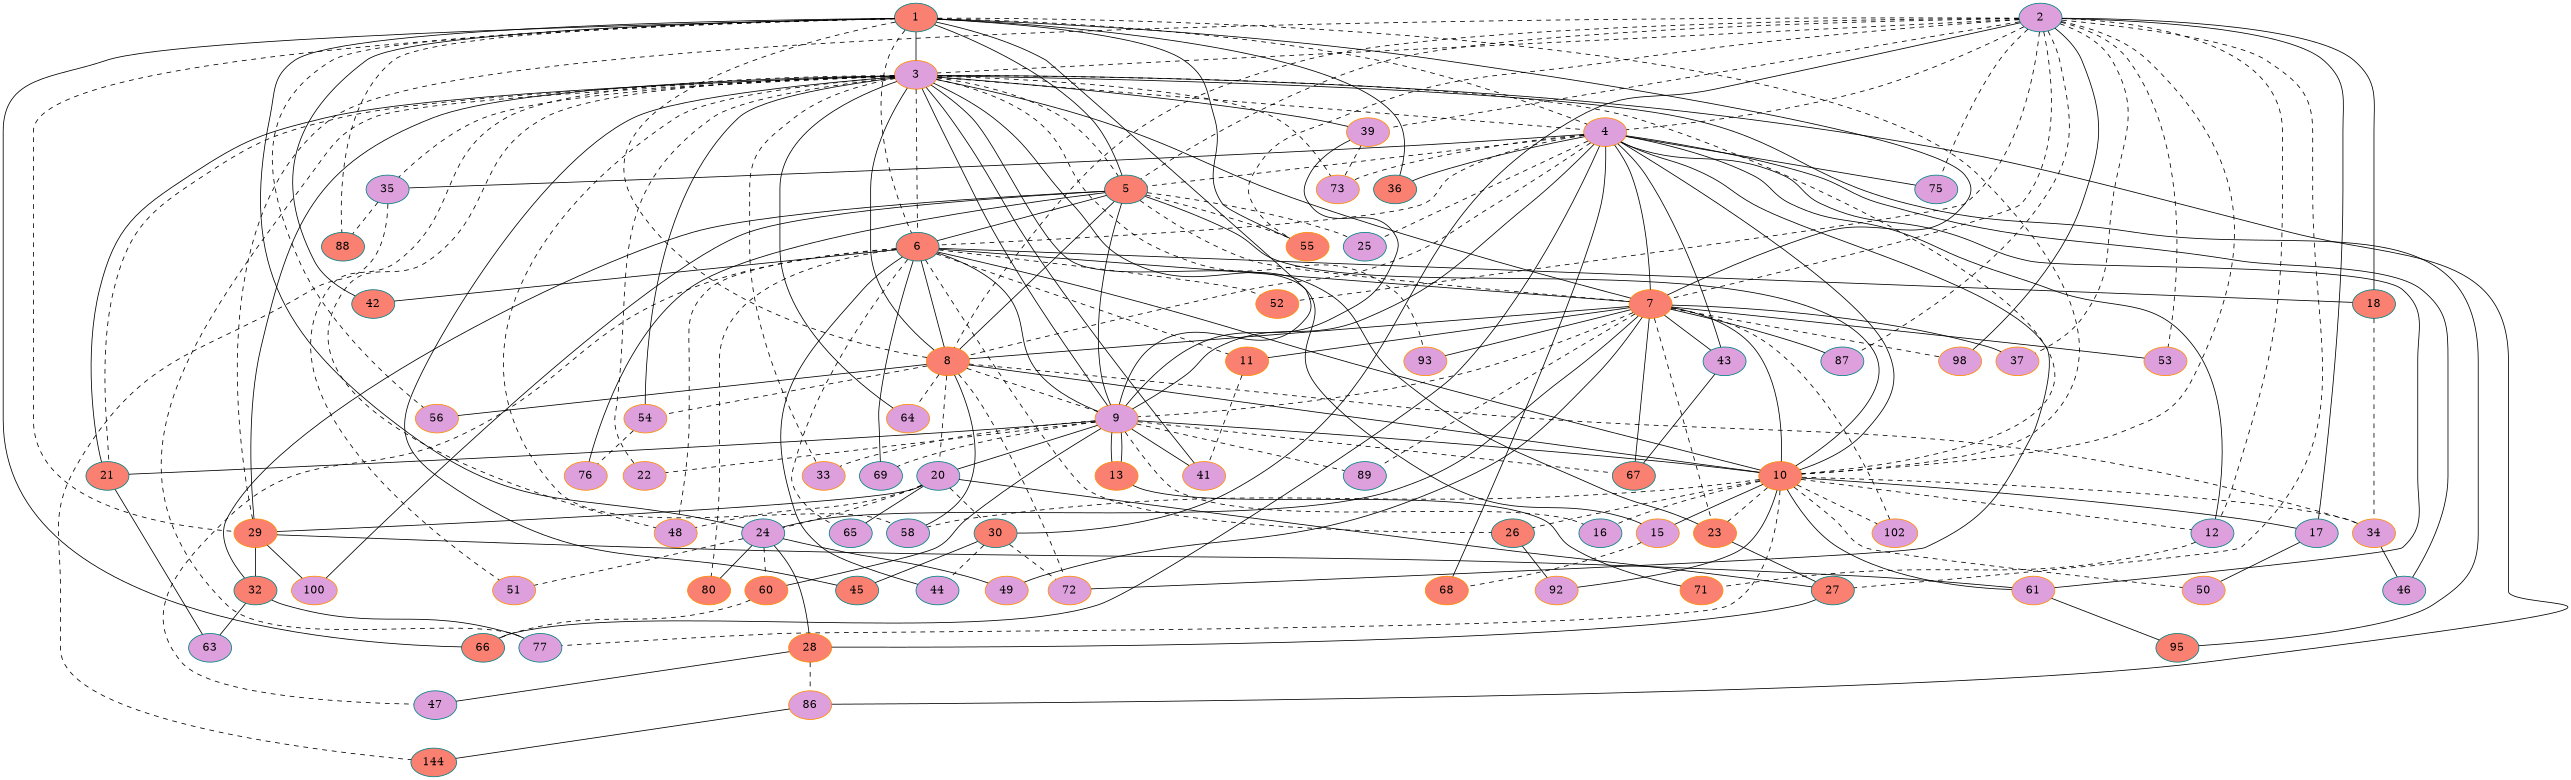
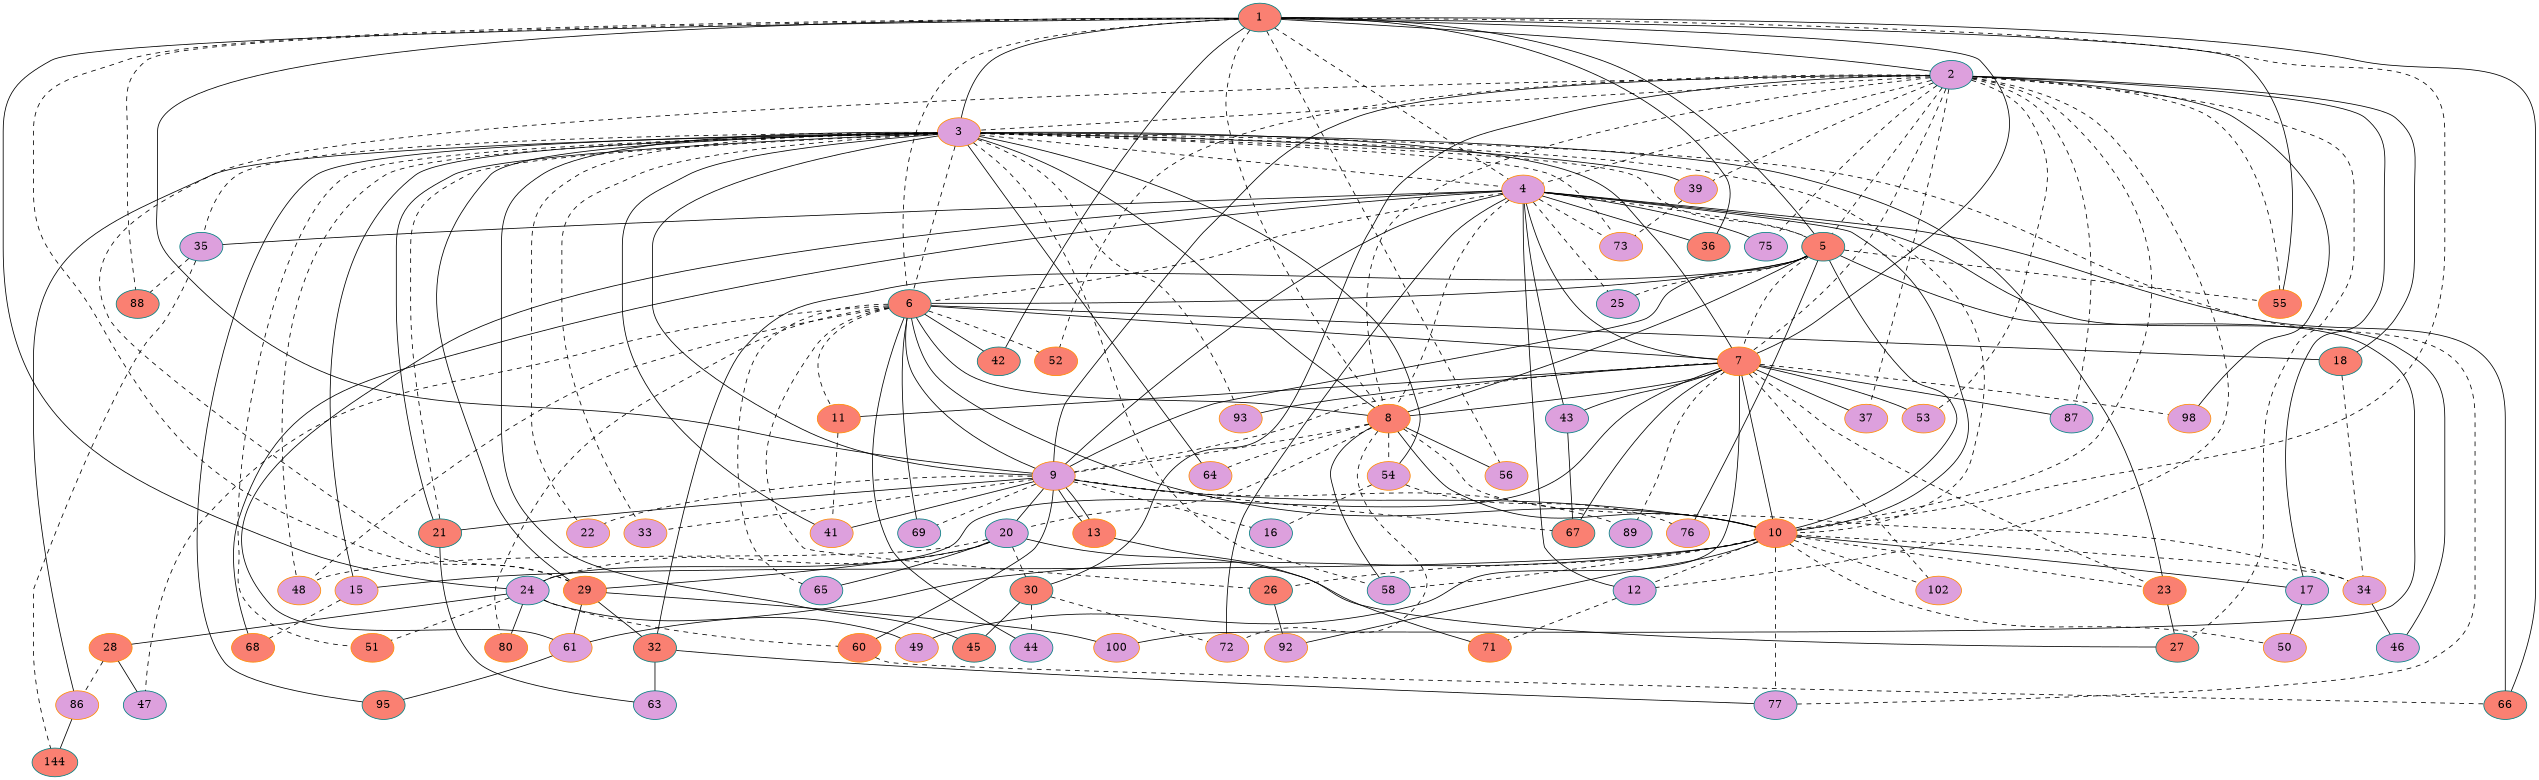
edge "1" -- "2": added
edge "39" -- "9": now "2" -- "9"
edge "10" -- "16": now "54" -- "16"
node "51": fillcolor plum -> salmon
edge "27" -- "28": removed
